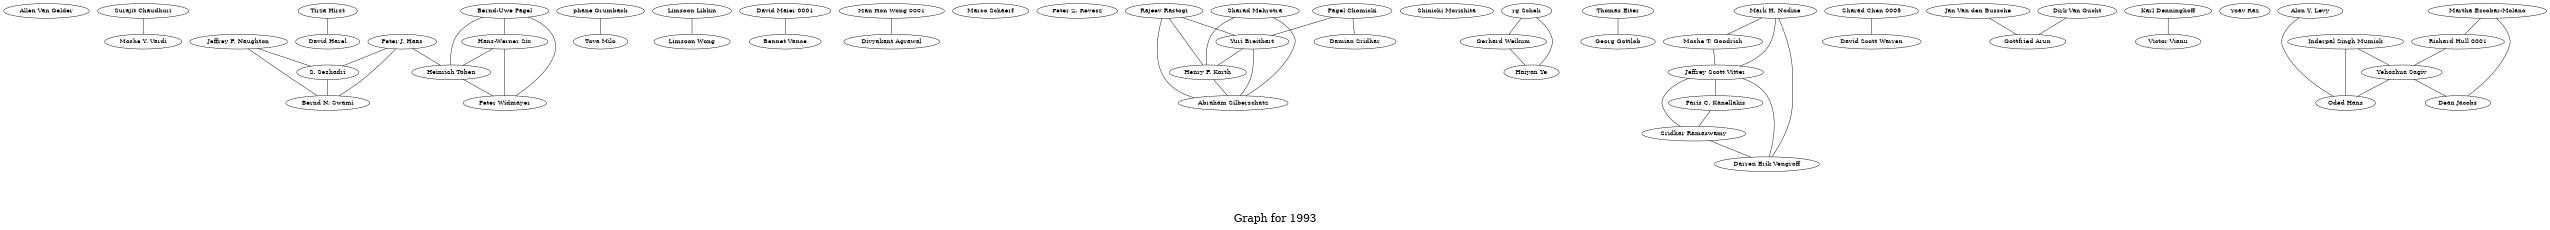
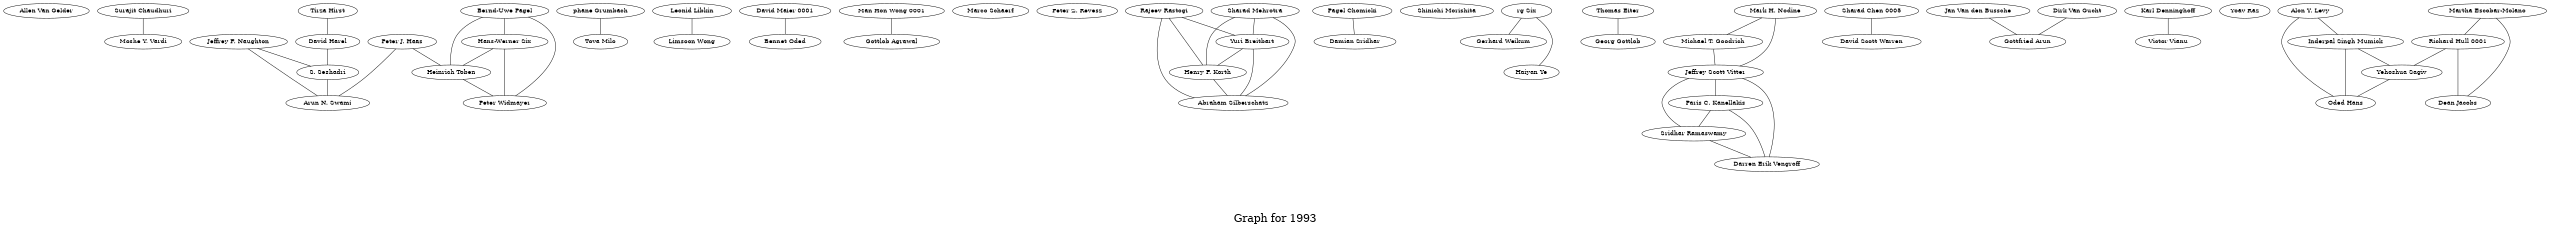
node "Limsoon Libkin": label "Limsoon Libkin" -> "Leonid Libkin"
node "rg Schek": label "rg Schek" -> "rg Six"
edge "Pagel Chomicki" -- "Yuri Breitbart": now "Sharad Mehrotra" -- "Yuri Breitbart"
edge "Alon Y. Levy" -- "Inderpal Singh Mumick": added
node "Bennet Vance": label "Bennet Vance" -> "Bennet Oded"
node "Divyakant Agrawal": label "Divyakant Agrawal" -> "Gottlob Agrawal"
node "Moshe T. Goodrich": label "Moshe T. Goodrich" -> "Michael T. Goodrich"
edge "Peter J. Haas" -- "S. Seshadri": now "David Harel" -- "S. Seshadri"
edge "Gerhard Weikum" -- "Haiyan Ye": removed
edge "Yehoshua Sagiv" -- "Dean Jacobs": now "Richard Hull 0001" -- "Dean Jacobs"
edge "Mark H. Nodine" -- "Darren Erik Vengroff": now "Paris C. Kanellakis" -- "Darren Erik Vengroff"
node "Bernd N. Swami": label "Bernd N. Swami" -> "Arun N. Swami"
